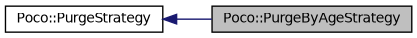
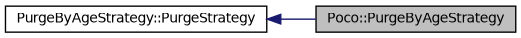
node "Poco::PurgeStrategy": label "Poco::PurgeStrategy" -> "PurgeByAgeStrategy::PurgeStrategy"
